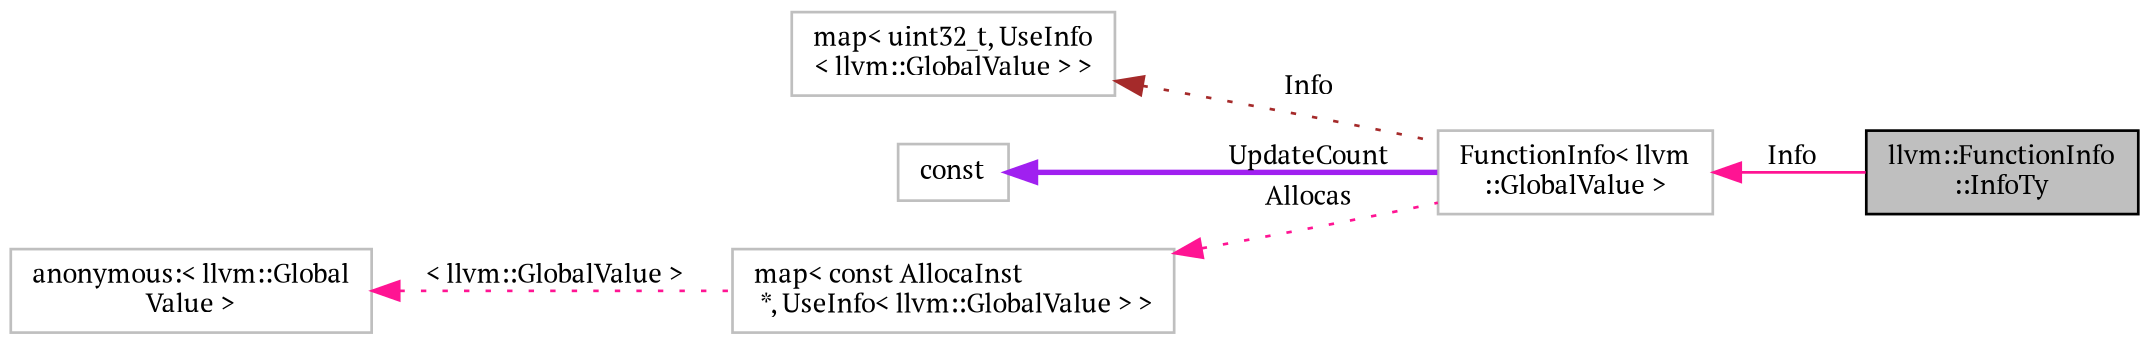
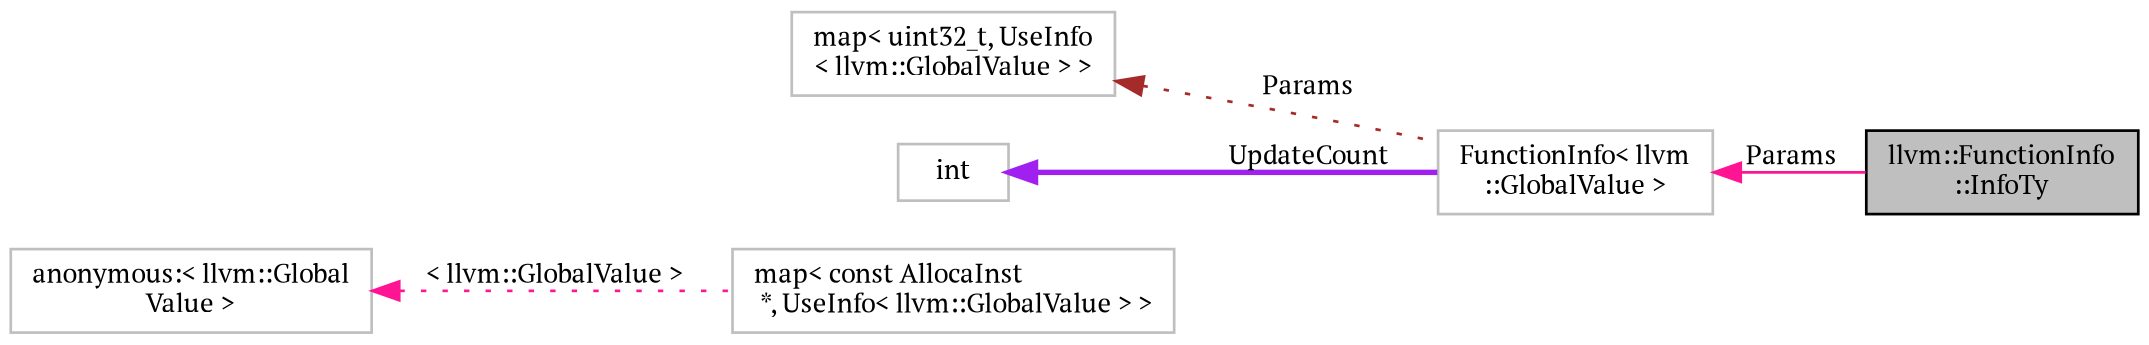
edge "FunctionInfo< llvm ::GlobalValue >" -> "map< uint32_t, UseInfo < llvm::GlobalValue > >": label " Info" -> " Params"
edge "llvm::FunctionInfo ::InfoTy" -> "FunctionInfo< llvm ::GlobalValue >": label " Info" -> " Params"
node "const": label "const" -> "int"
edge "FunctionInfo< llvm ::GlobalValue >" -> "map< const AllocaInst *, UseInfo< llvm::GlobalValue > >": removed, label "Allocas"
